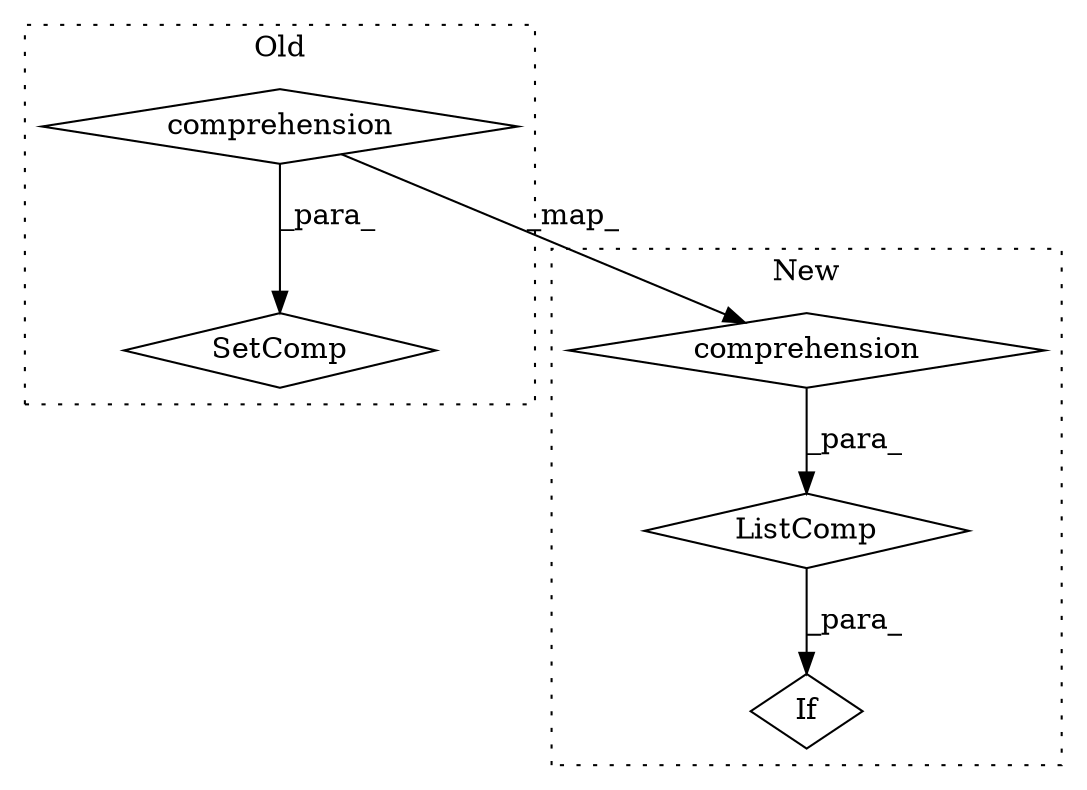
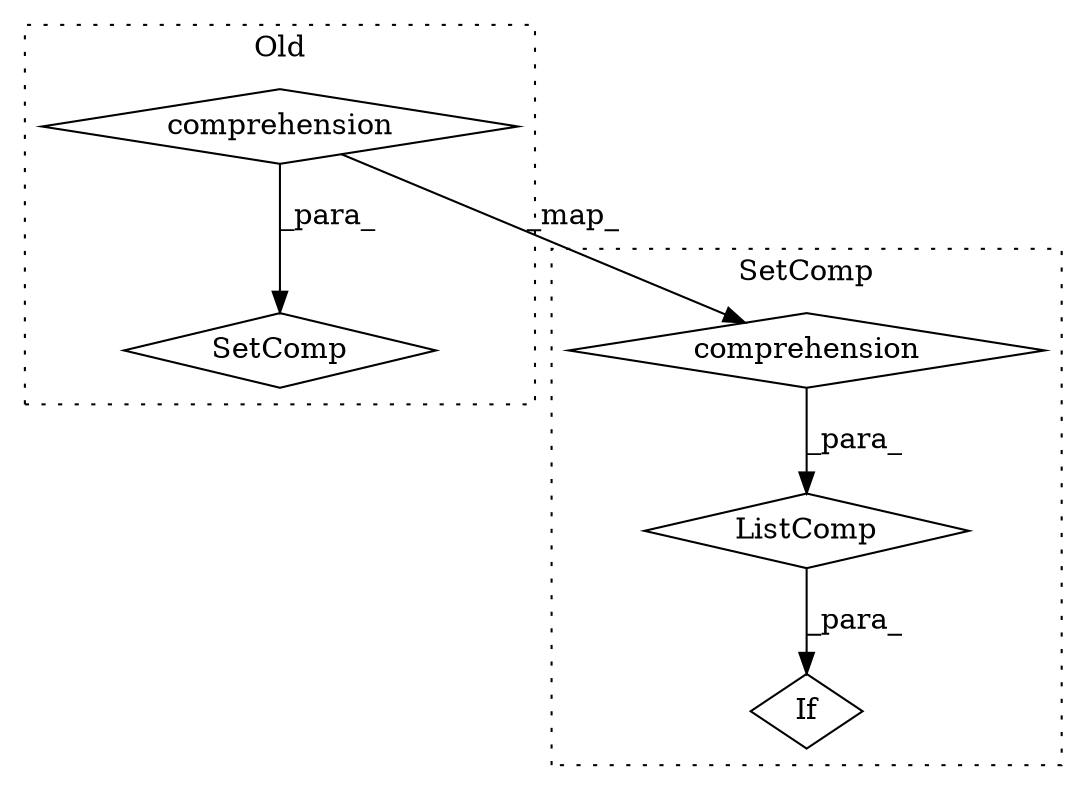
cluster "New": label "New" -> "SetComp"
